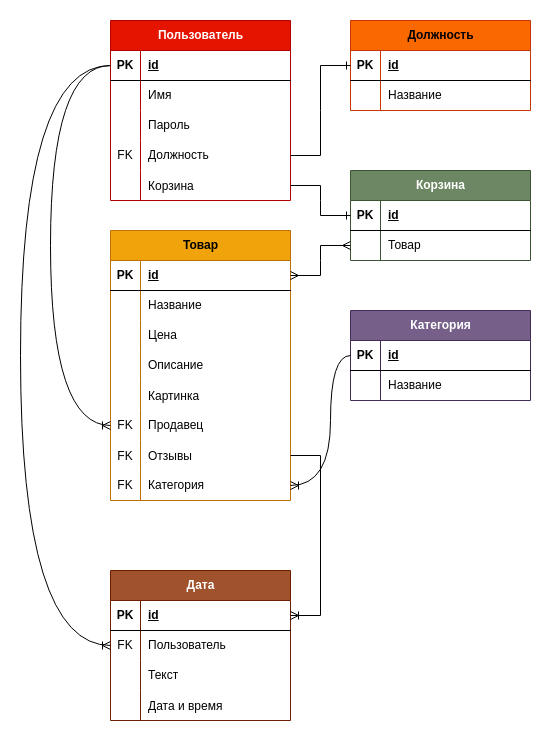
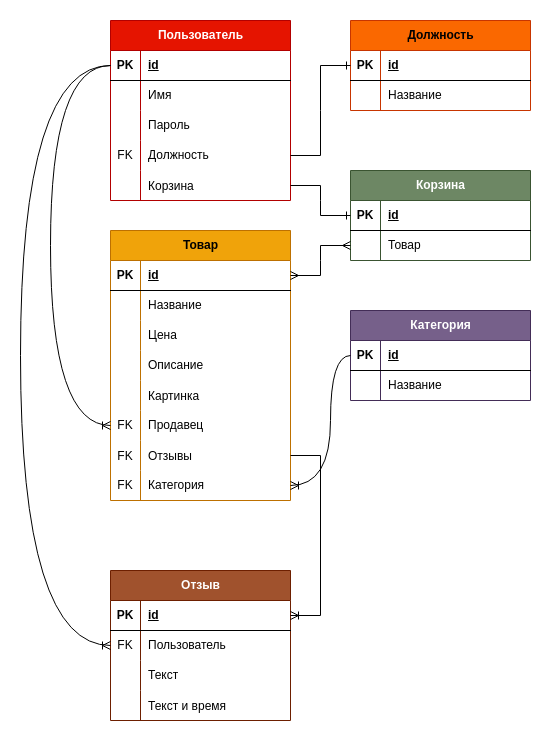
node "Дата": label "Дата" -> "Отзыв"
node "Дата и время": label "Дата и время" -> "Текст и время"
